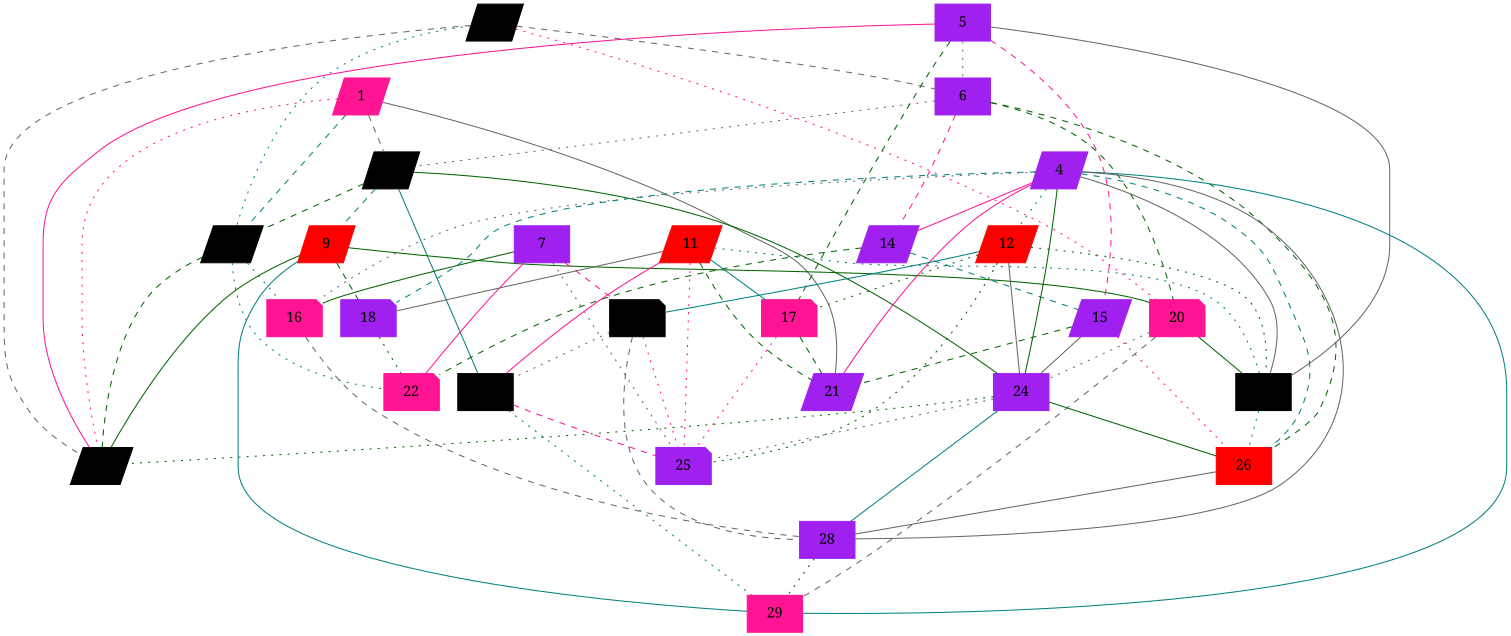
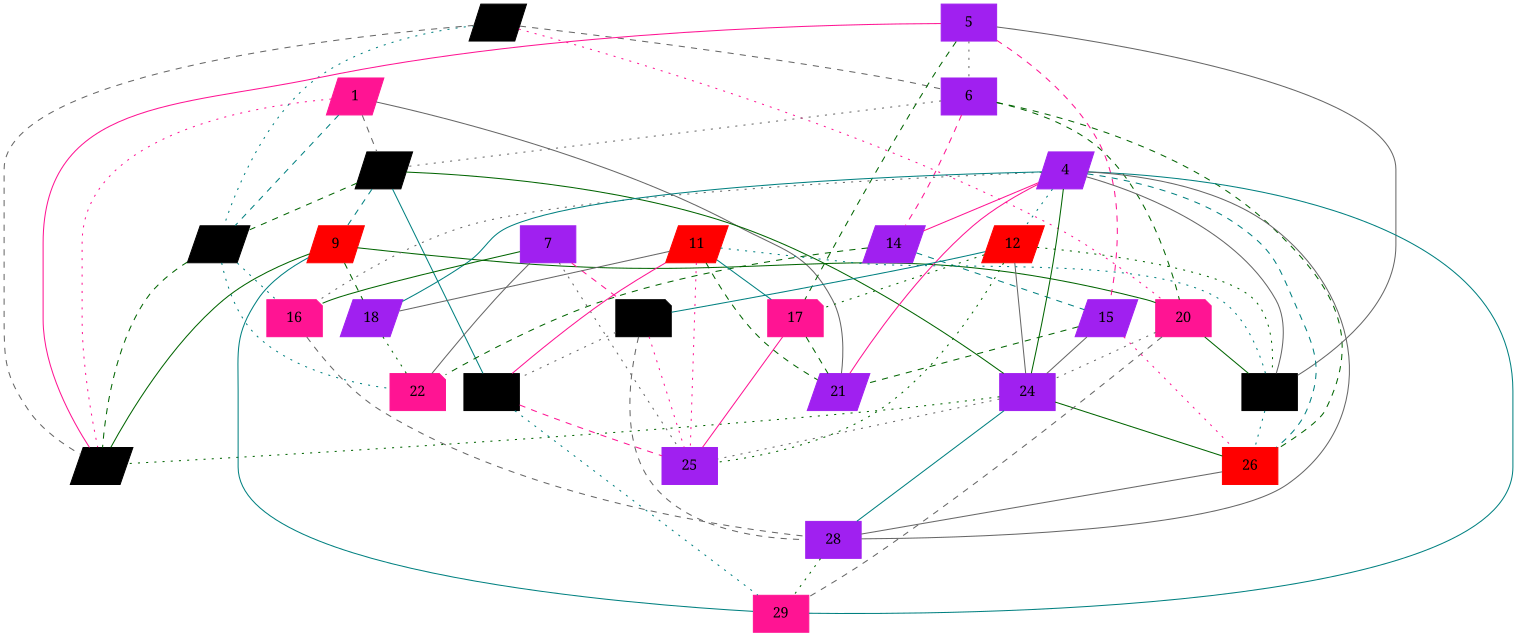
edge "4" -- "18": style dashed -> solid
edge "7" -- "22": color deeppink -> gray40
node "18": shape note -> parallelogram
edge "17" -- "25": style dotted -> solid
node "25": shape note -> box
